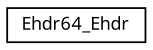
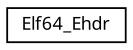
node "Ehdr64_Ehdr": label "Ehdr64_Ehdr" -> "Elf64_Ehdr"
